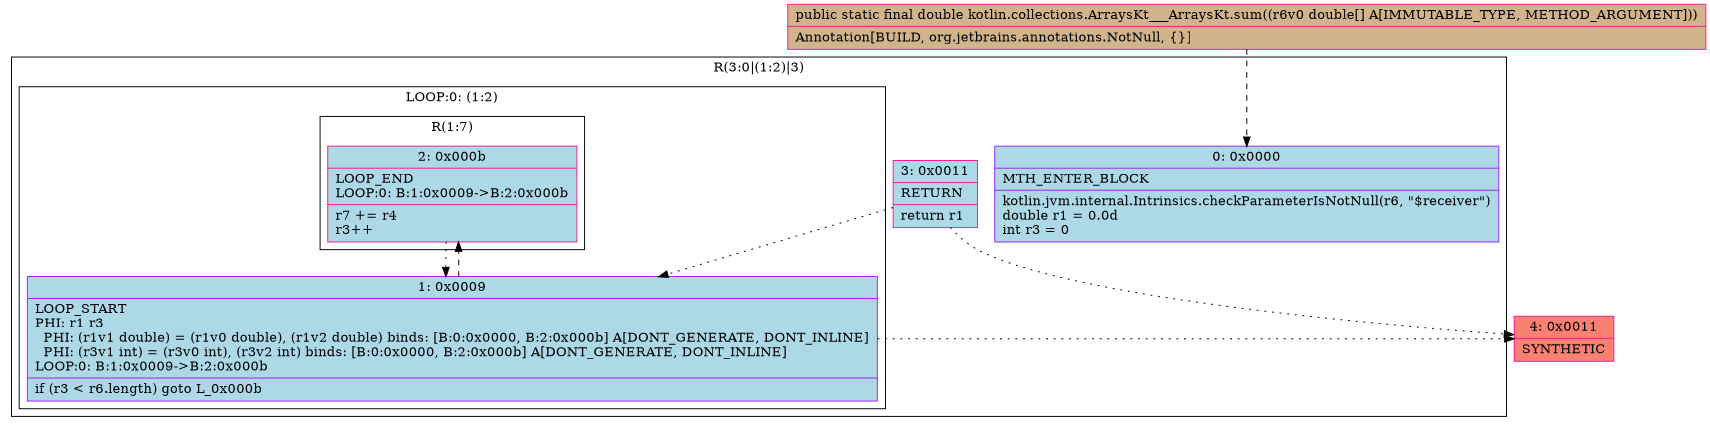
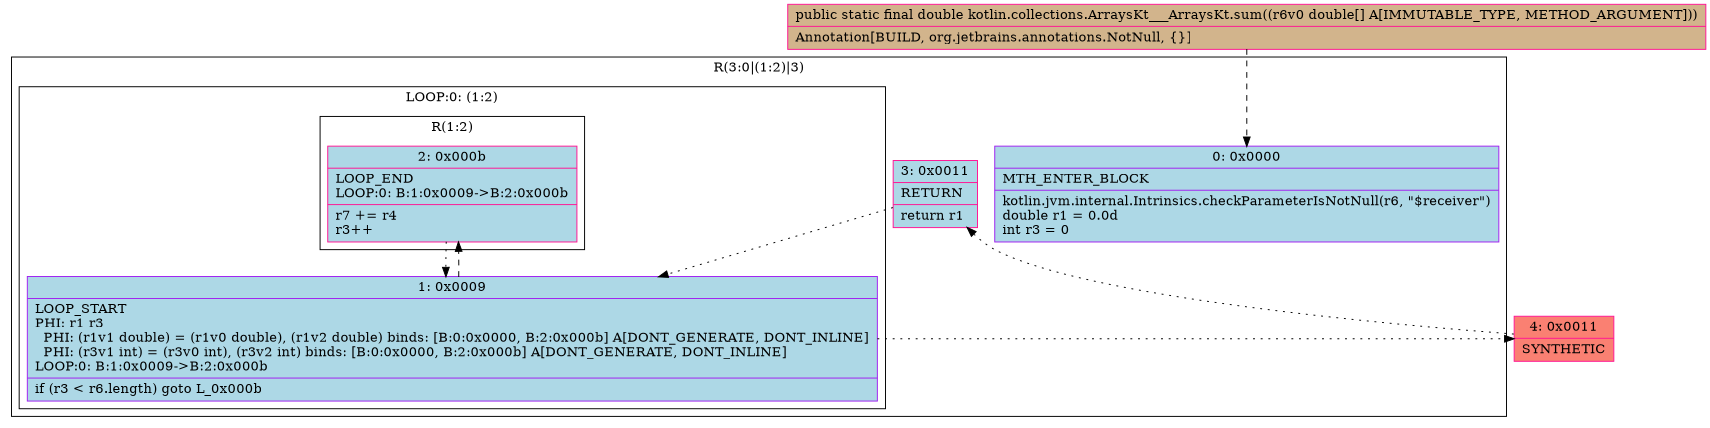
cluster "R(1:7)": label "R(1:7)" -> "R(1:2)"
edge "3: 0x0011" -> "4: 0x0011": reversed
